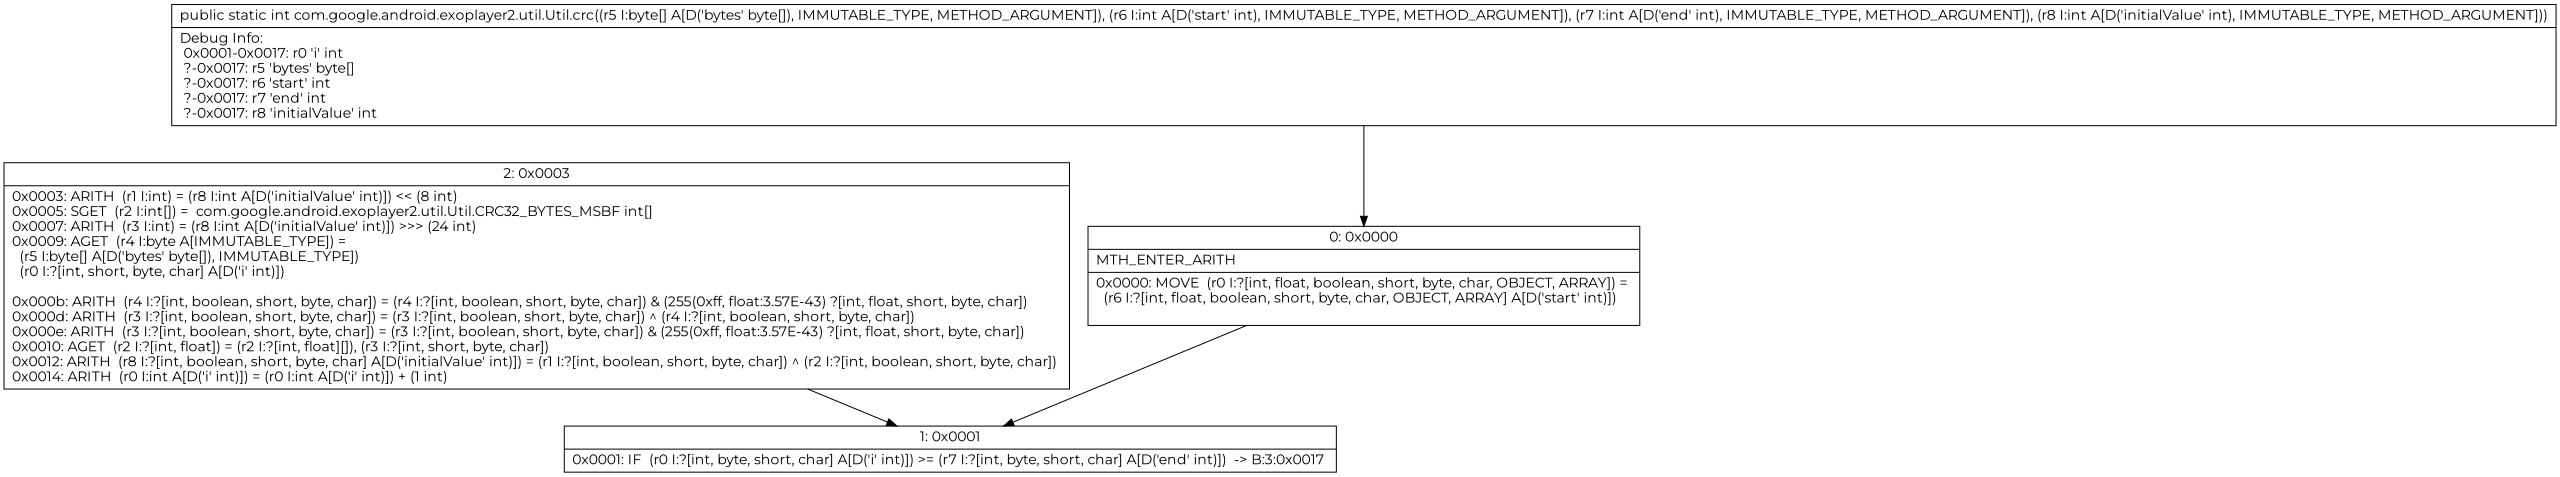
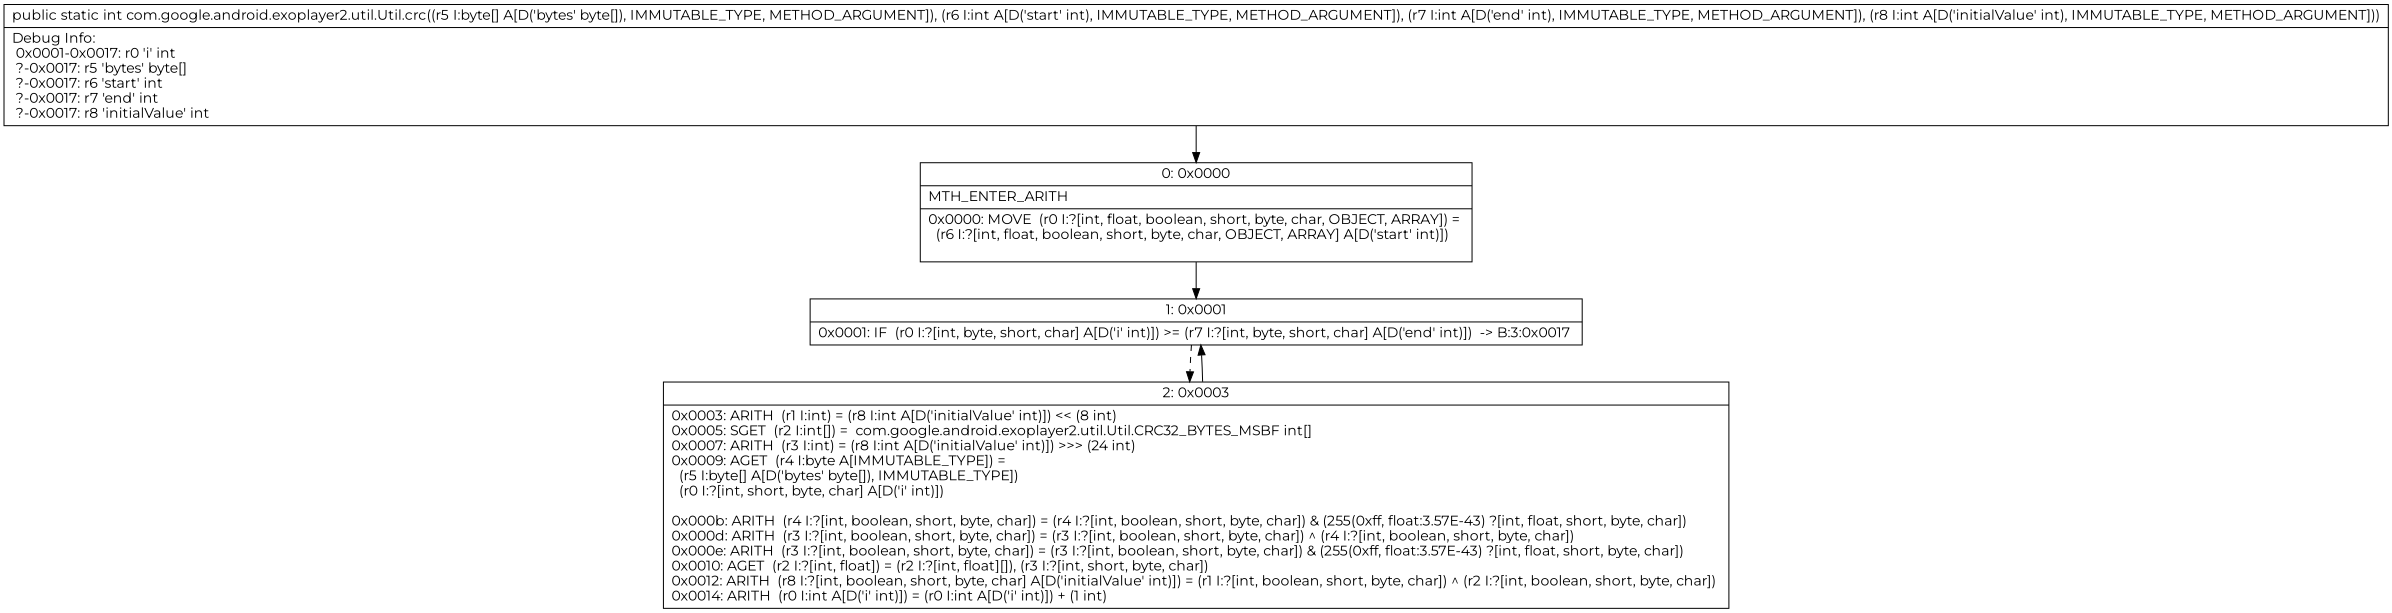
edge "1: 0x0001" -> "2: 0x0003": added
